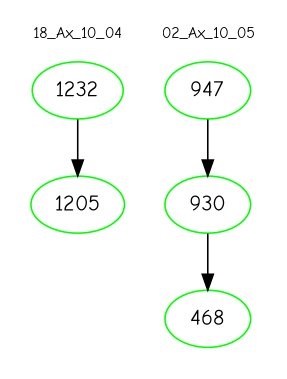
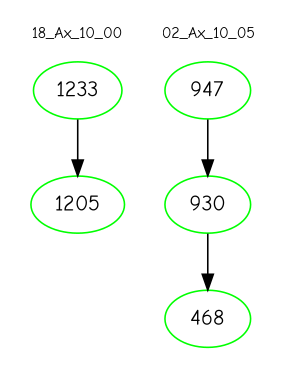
cluster "18_Ax_10_04": label "18_Ax_10_04" -> "18_Ax_10_00"
node "1232": label "1232" -> "1233"
